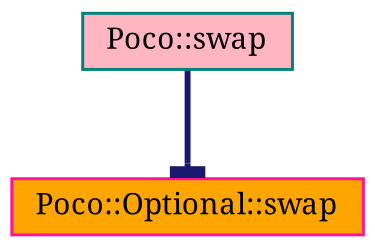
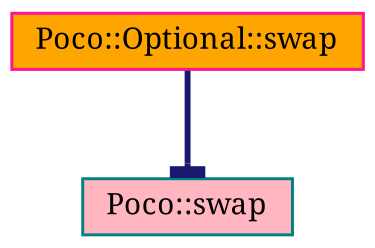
edge "Poco::swap" -> "Poco::Optional::swap": reversed
